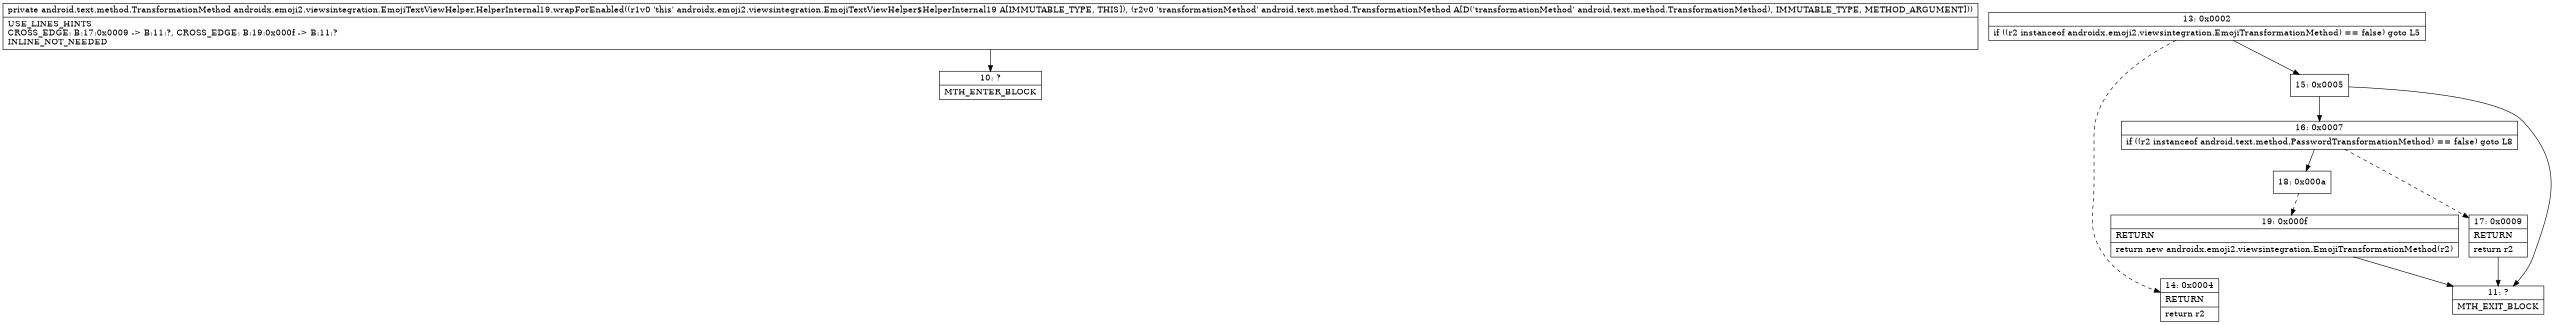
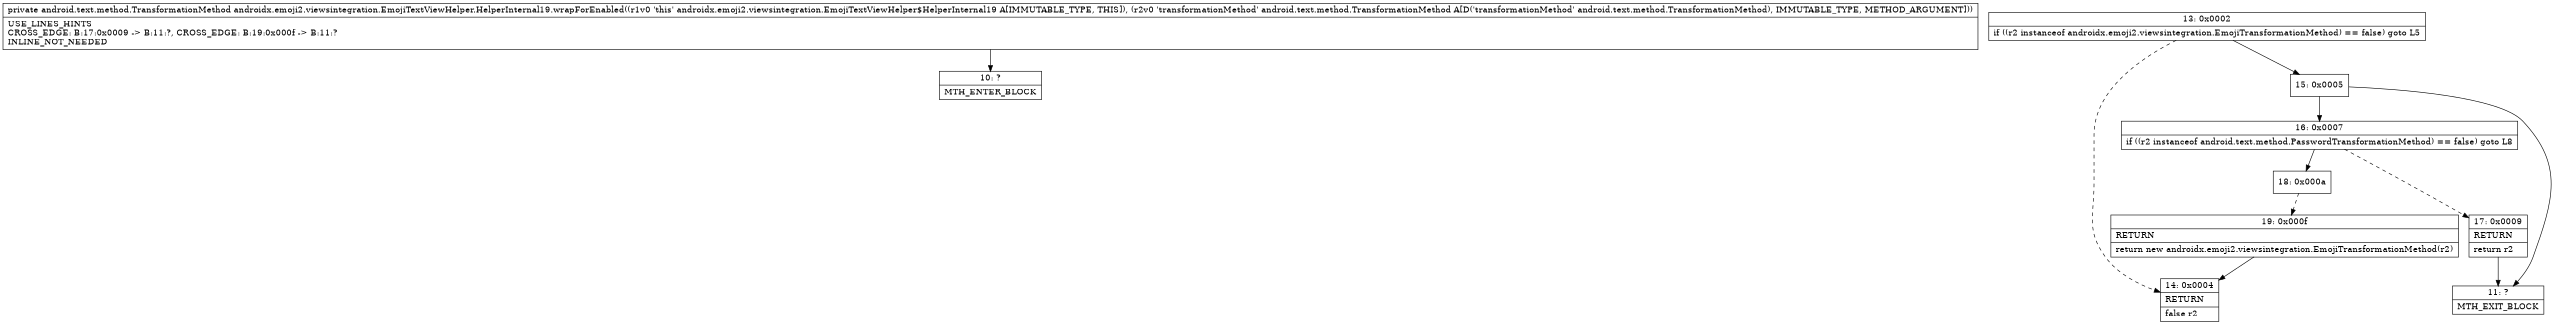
edge "19: 0x000f" -> "11: ?": now "19: 0x000f" -> "14: 0x0004"
node "14: 0x0004": text "return r2" -> "false r2"
